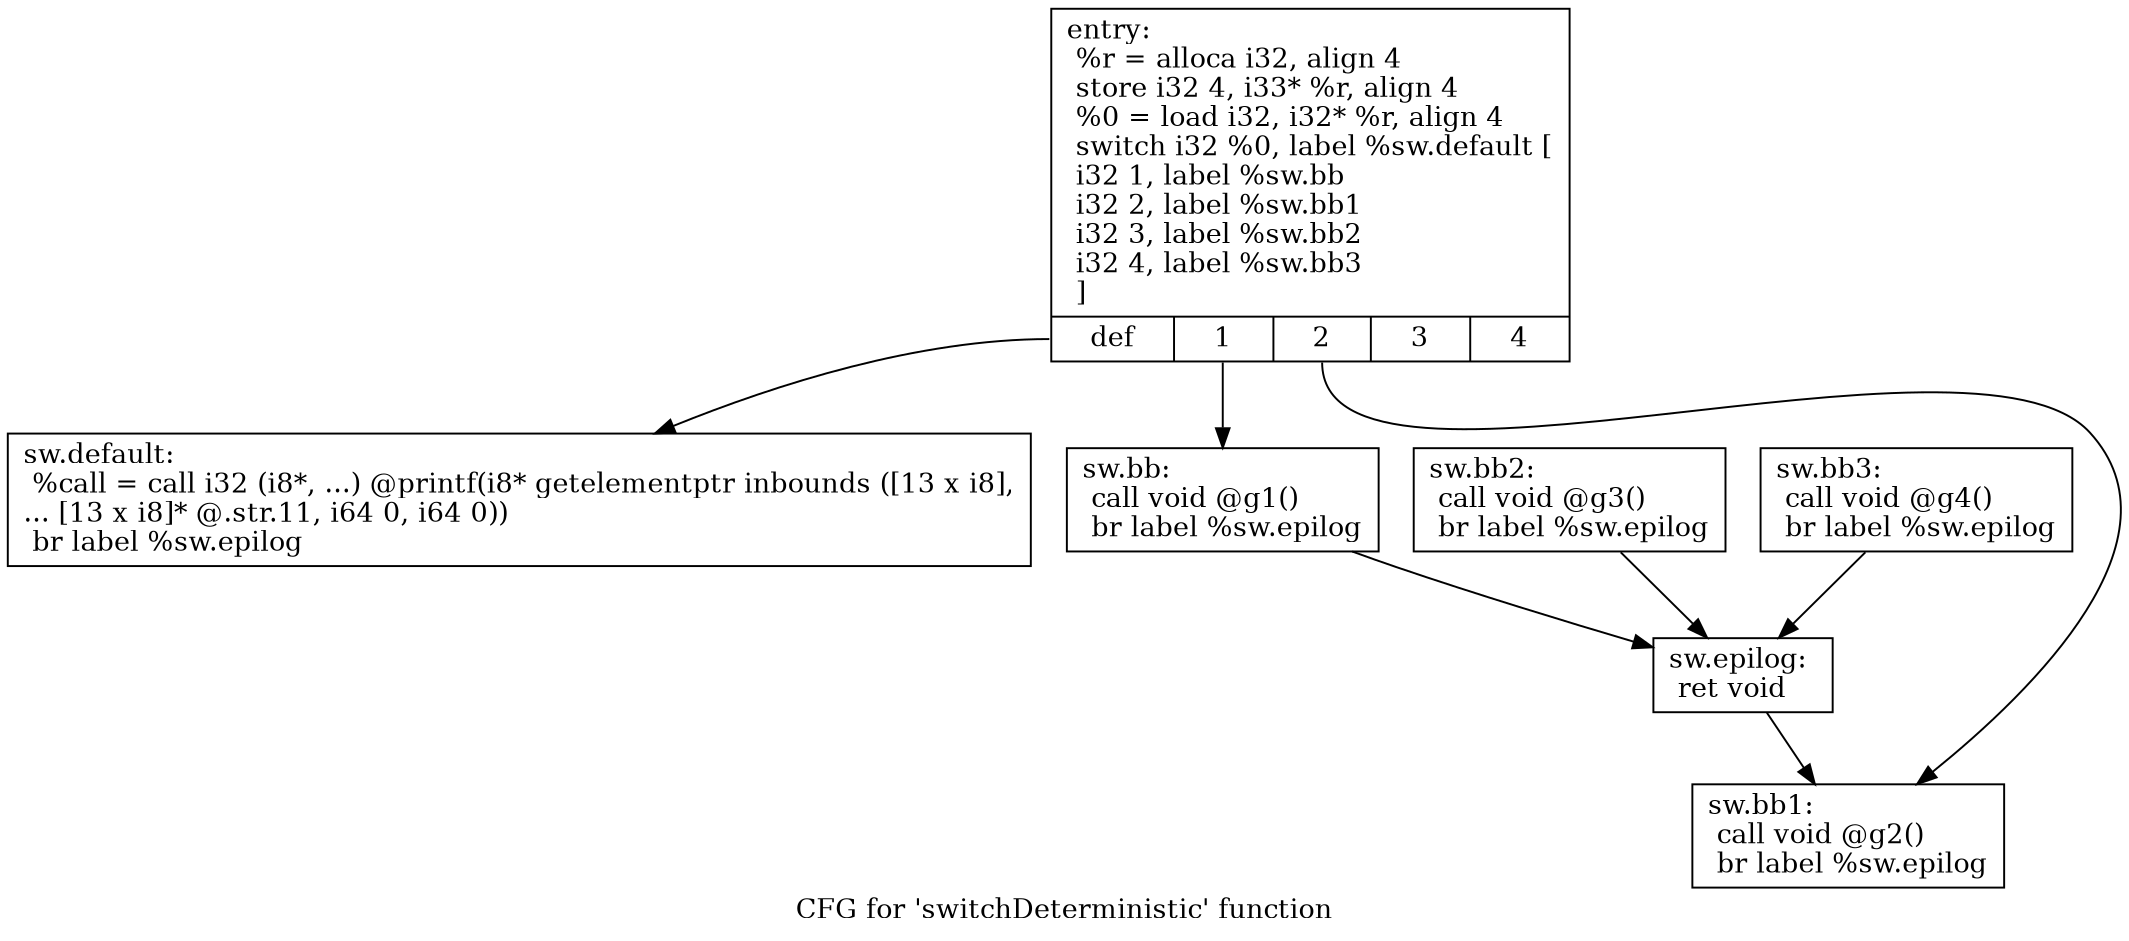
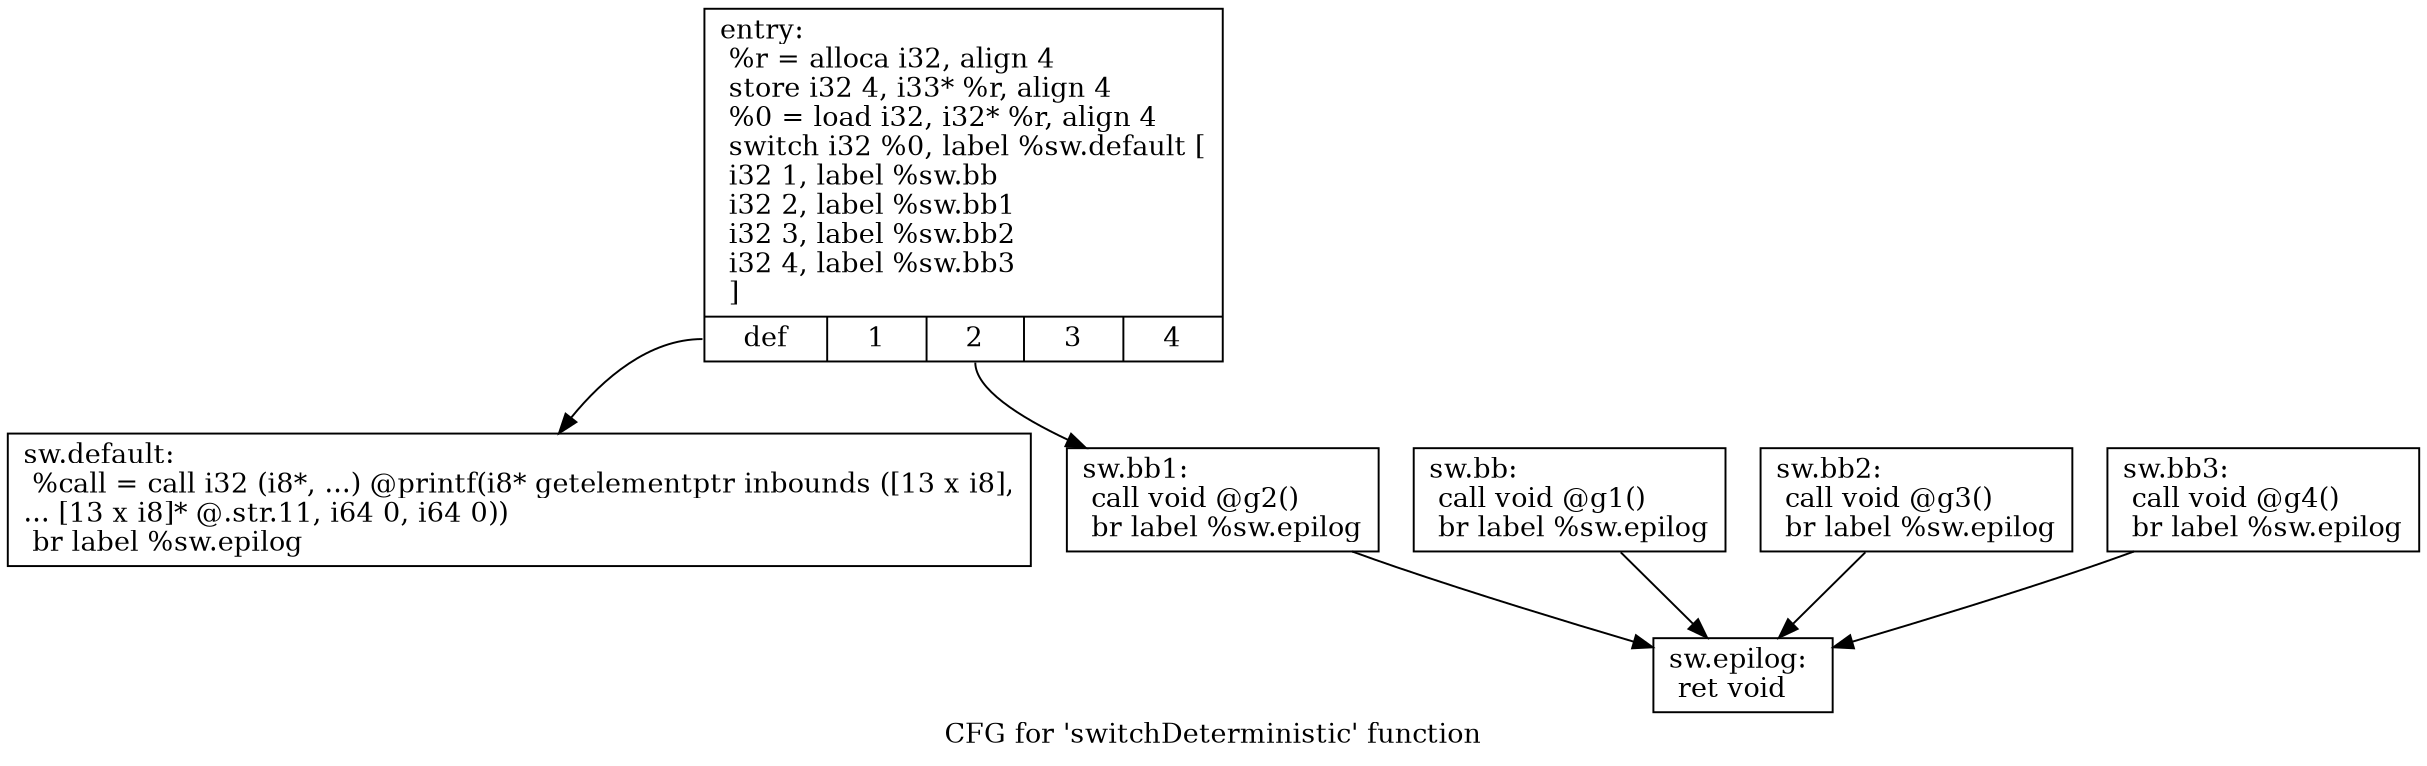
edge "entry:" -> "sw.bb:": removed
edge "sw.epilog:" -> "sw.bb1:": reversed
